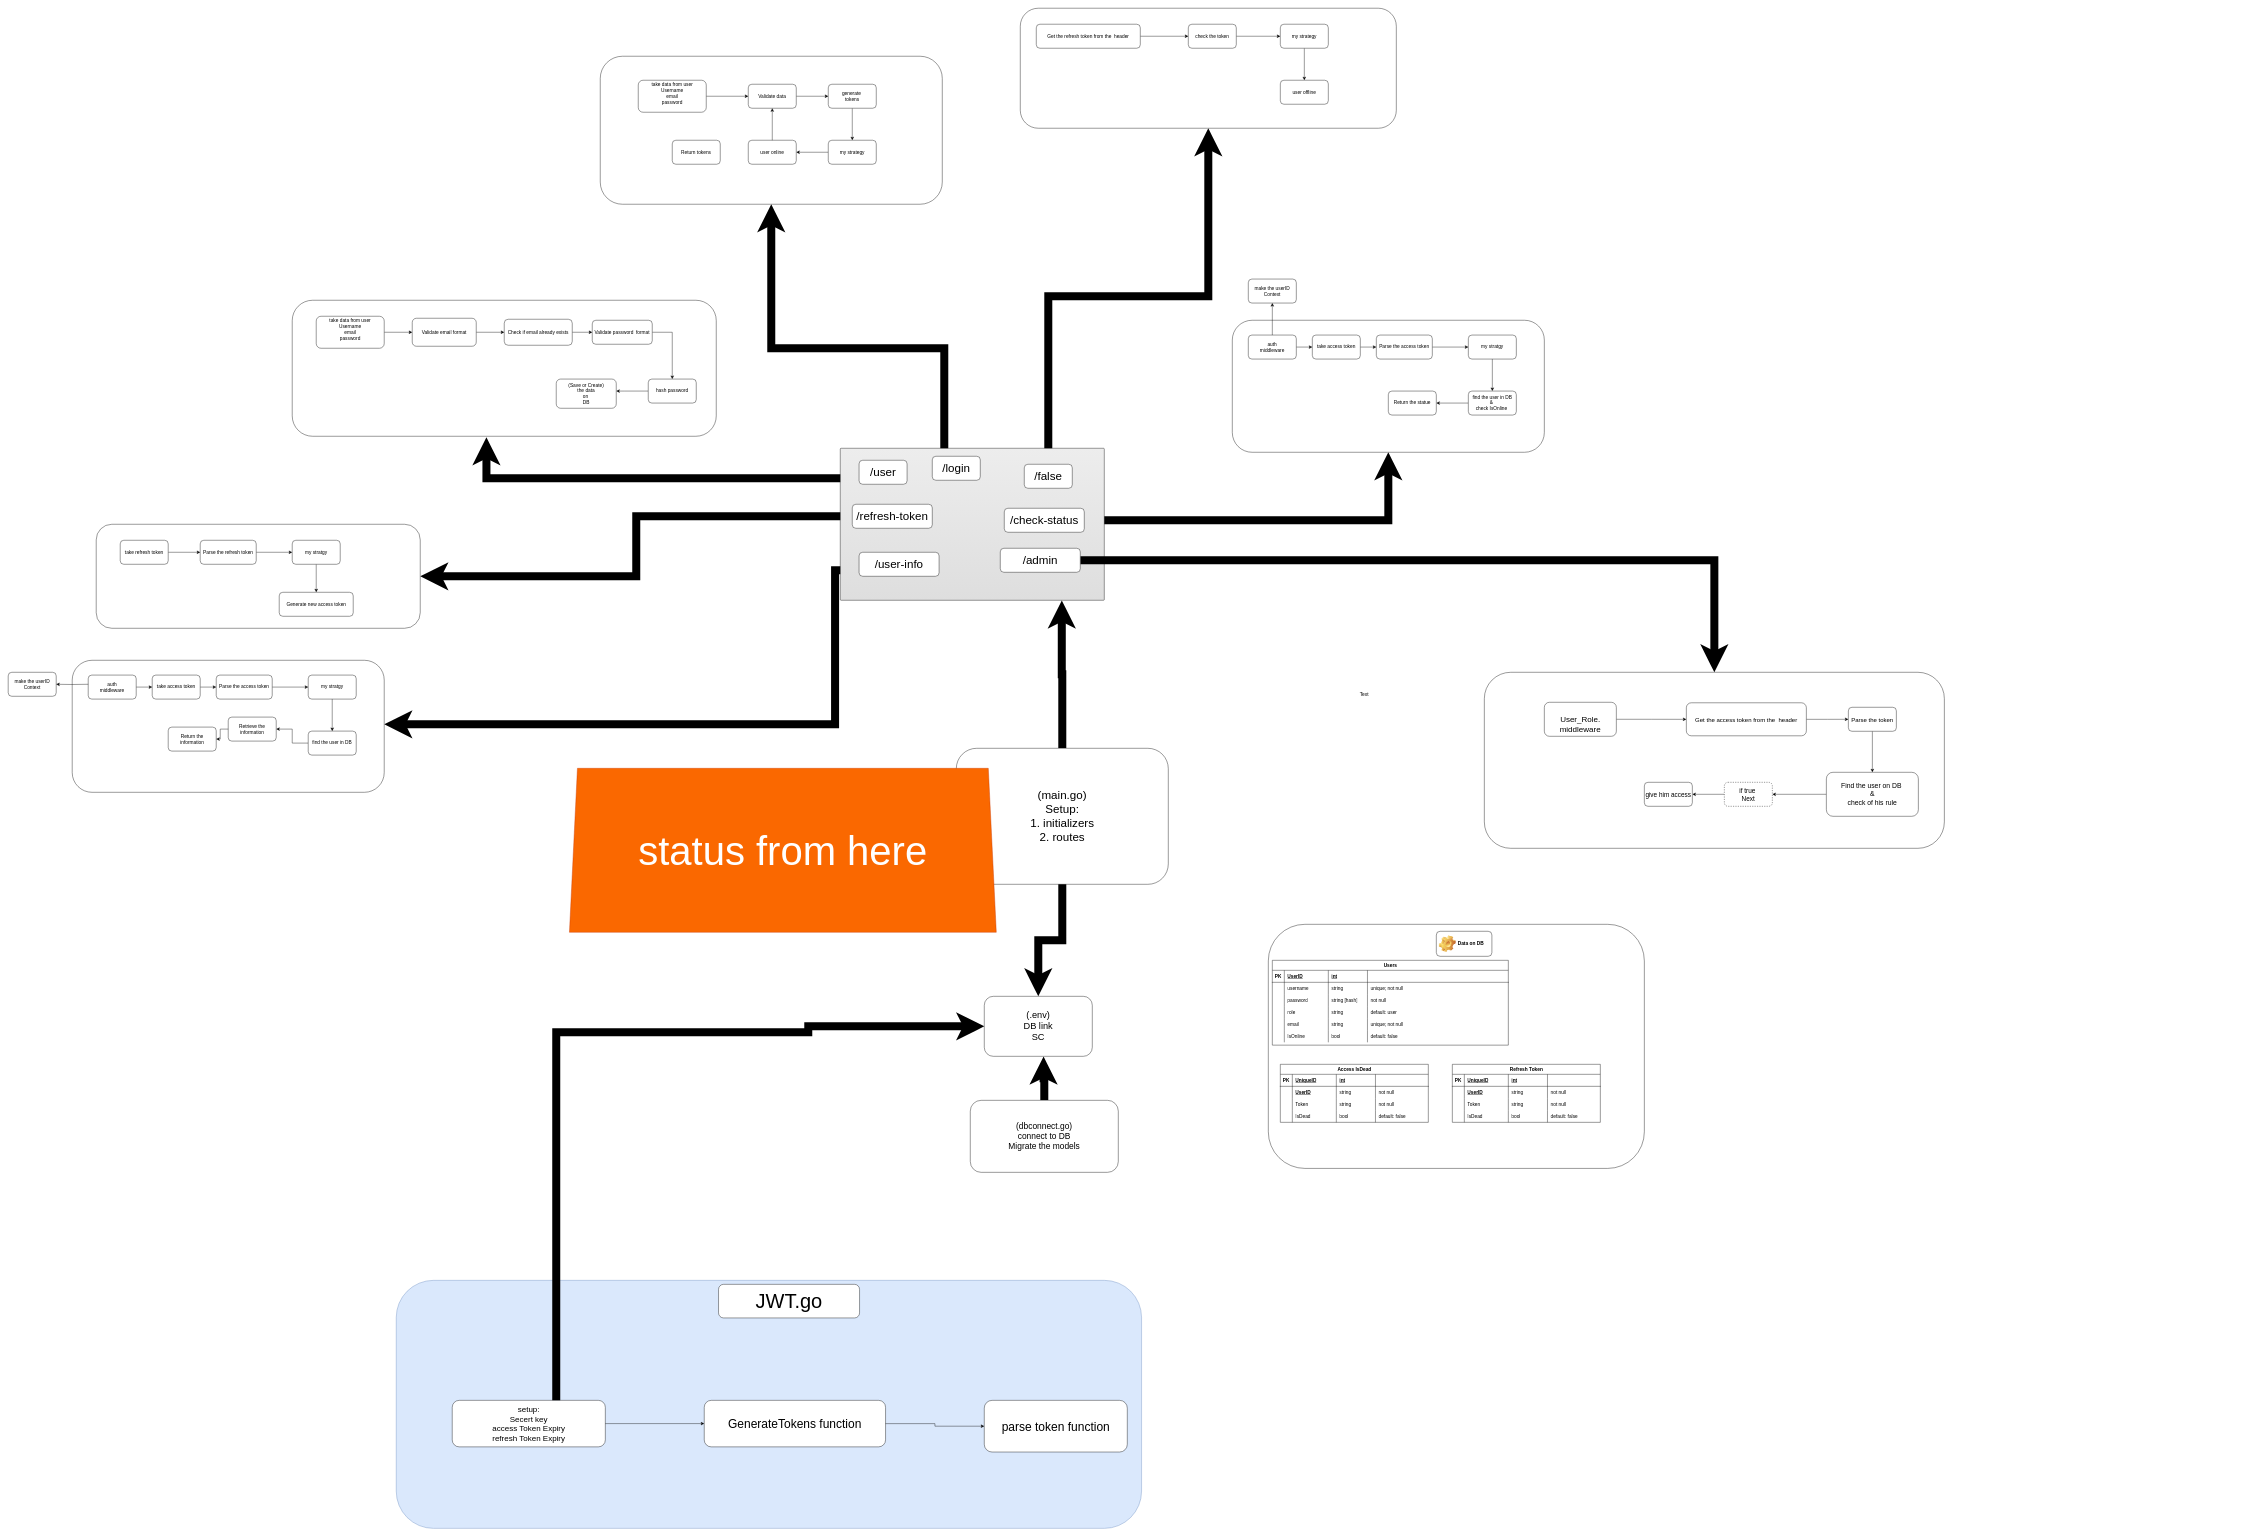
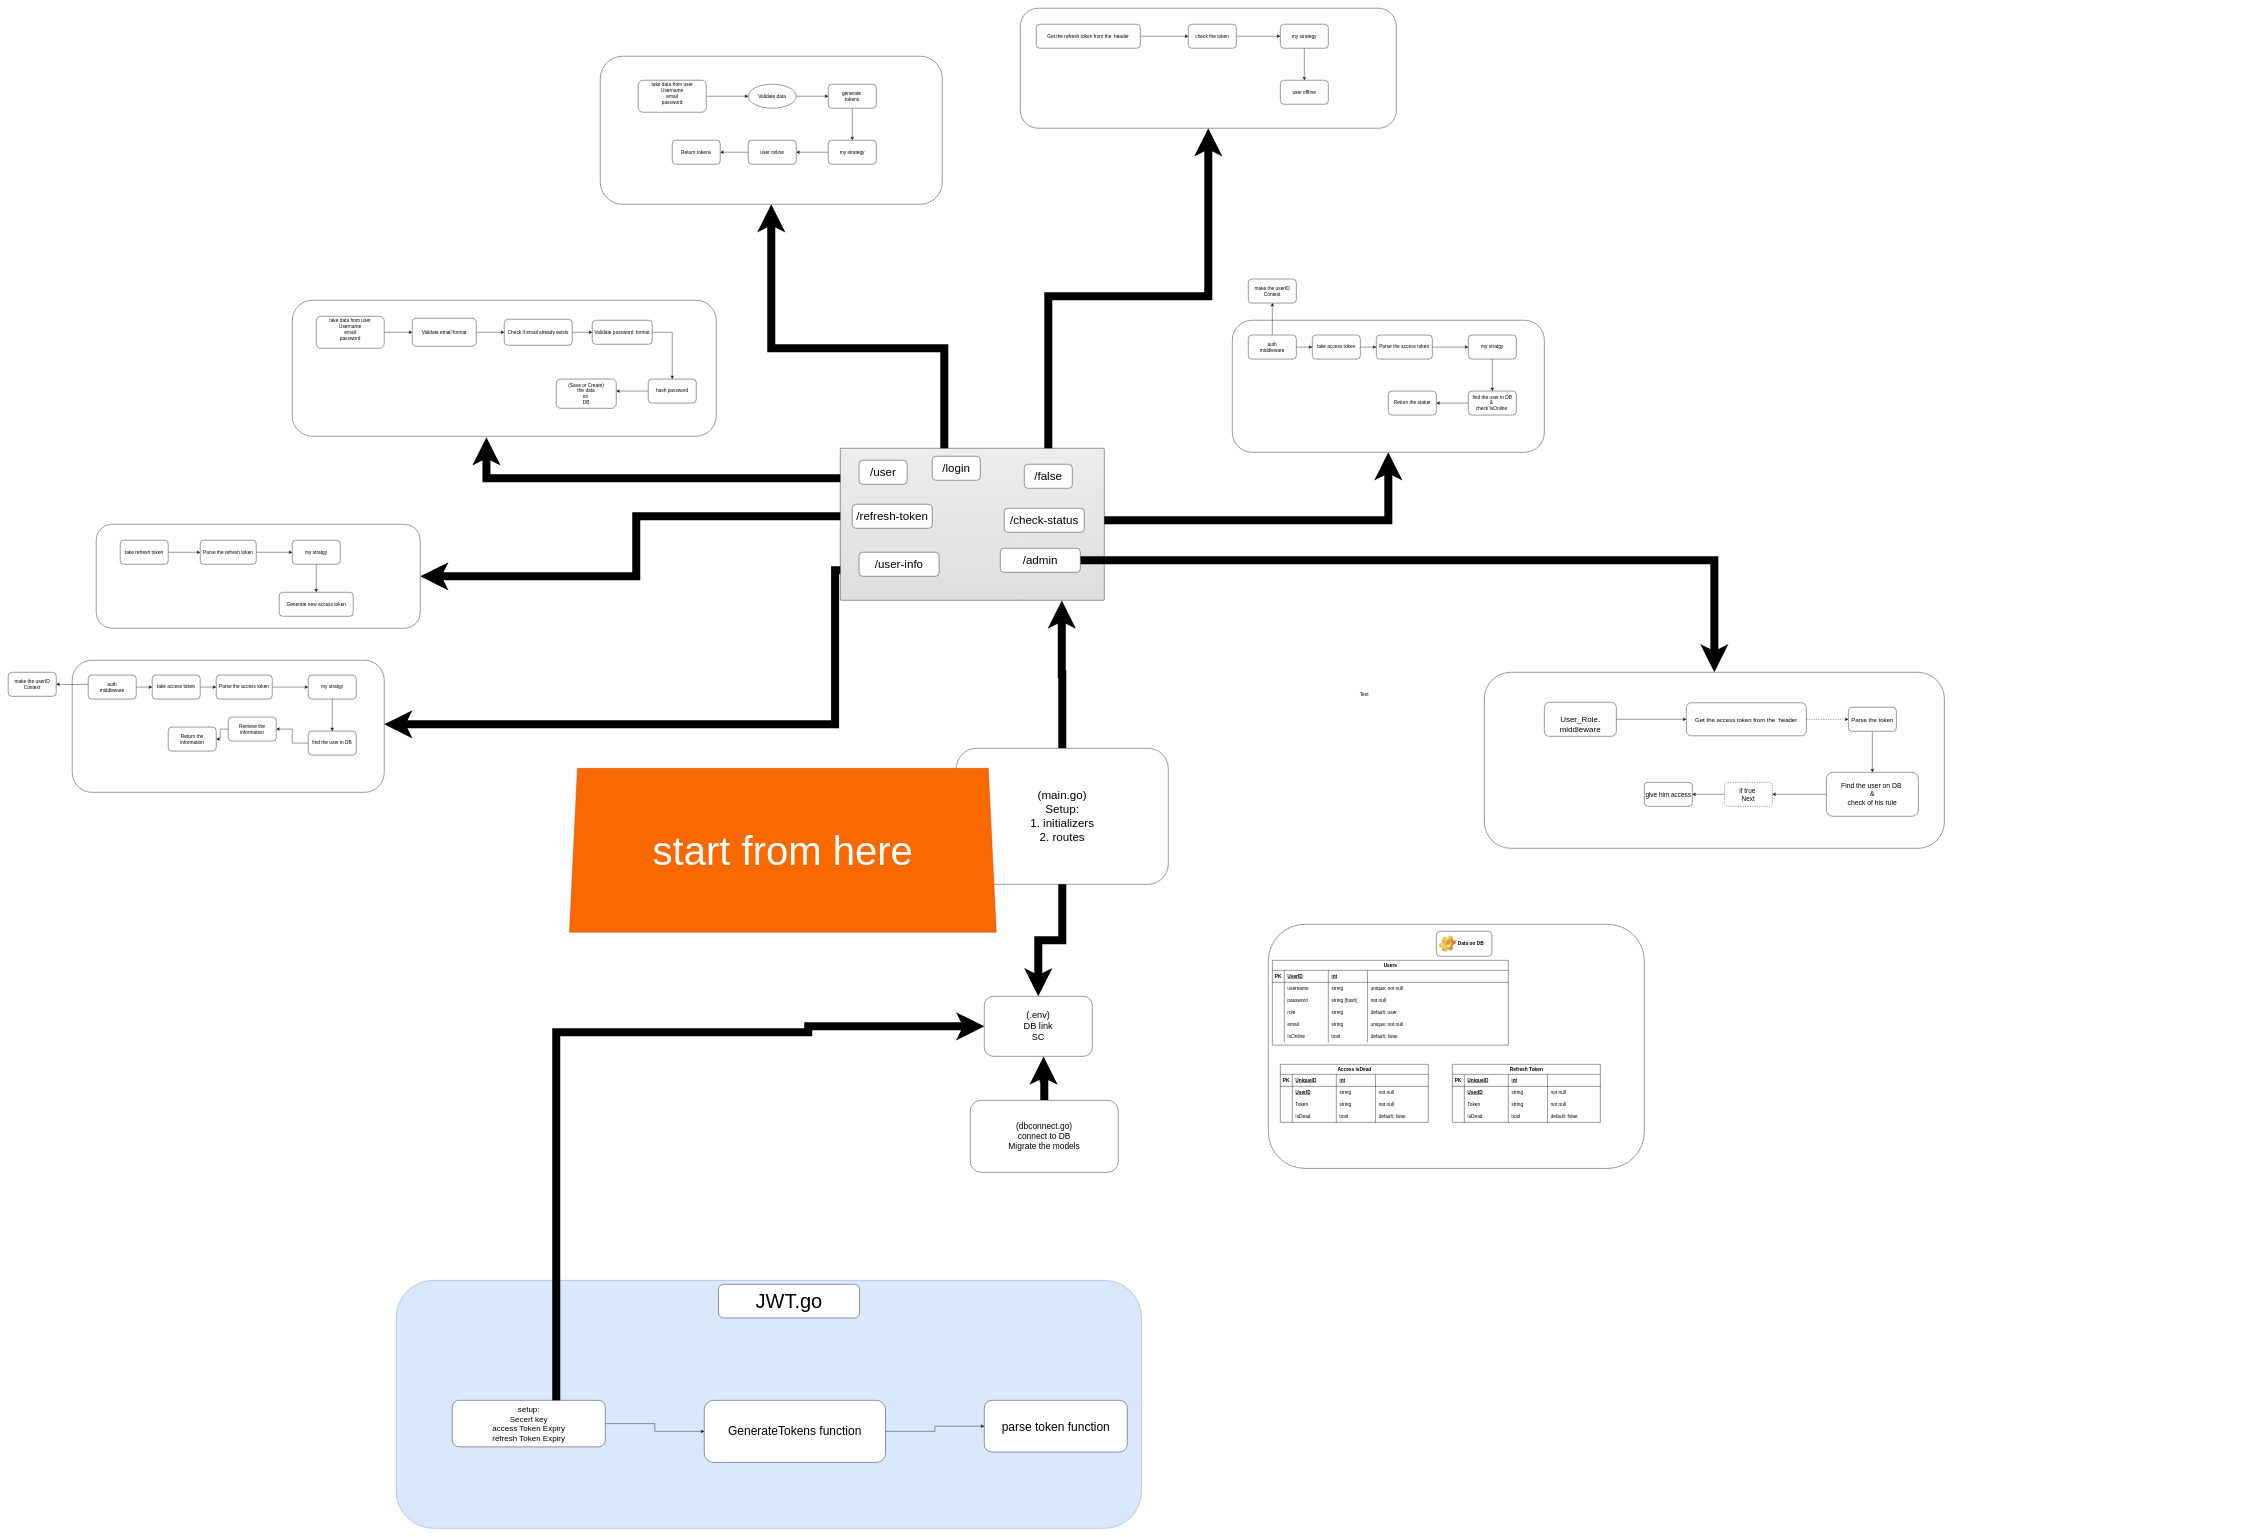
node "Validate data": shape rounded rectangle -> ellipse
edge "user online" -> "Validate data": now "user online" -> "Return tokens"
edge "Get the access token from the header" -> "Parse the token": style solid -> dashed
node "status from here": label "status from here" -> "start from here"
node "GenerateTokens function": size 181x47 -> 181x62
